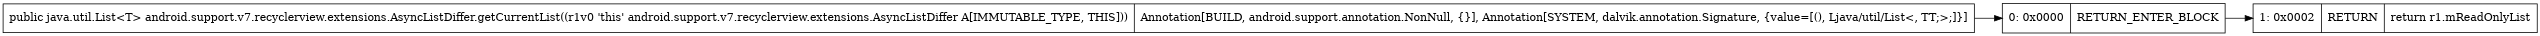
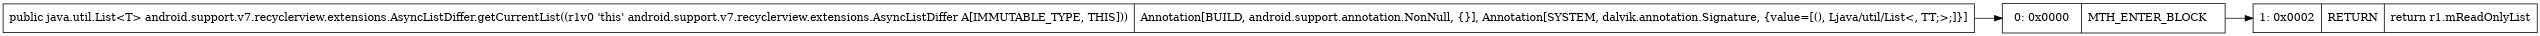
node "0: 0x0000": text "RETURN_ENTER_BLOCK" -> "MTH_ENTER_BLOCK"
